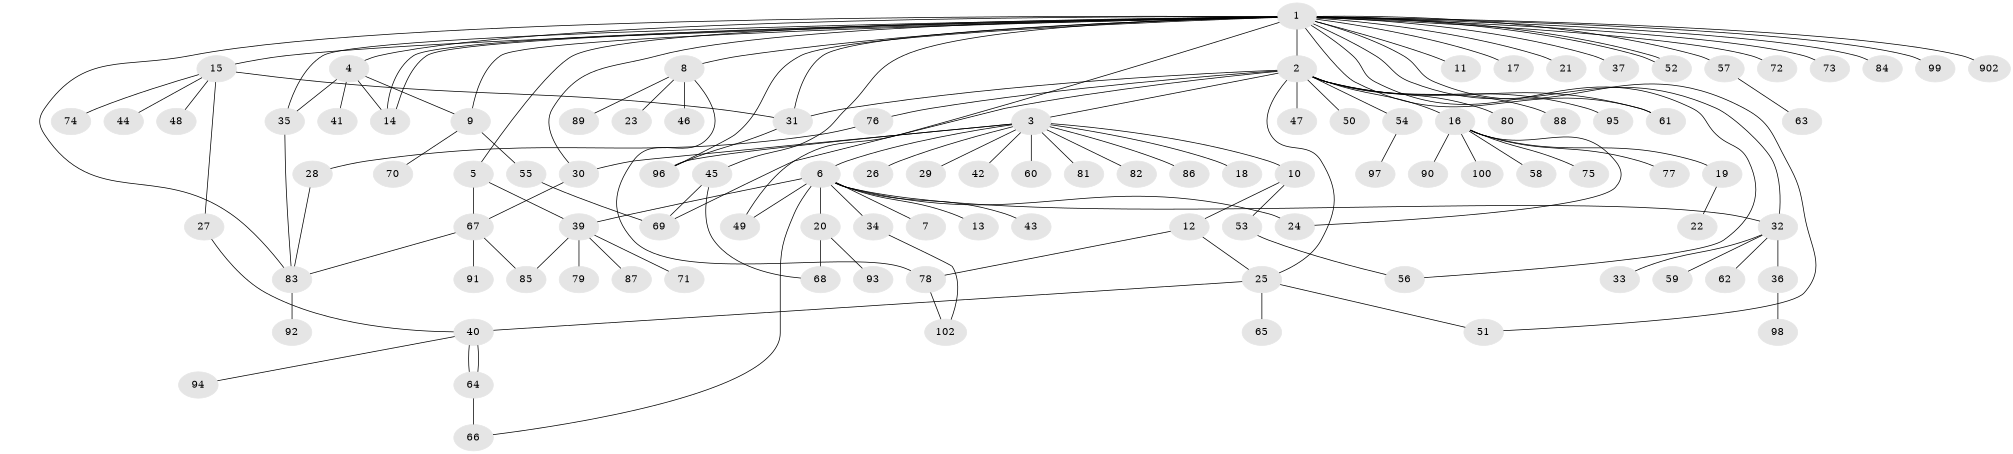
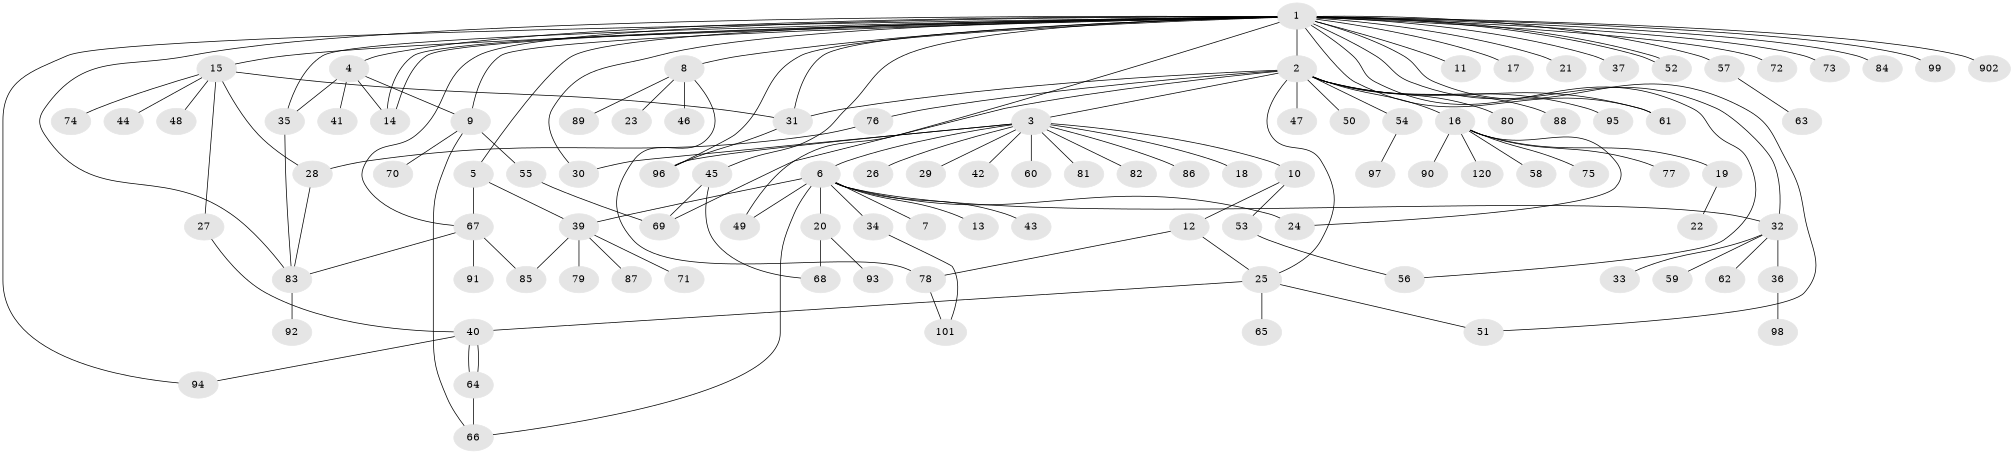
edge "1" -- "94": added
edge "15" -- "28": added
node "100": label "100" -> "120"
edge "30" -- "67": now "1" -- "67"
edge "9" -- "66": added
node "102": label "102" -> "101"
